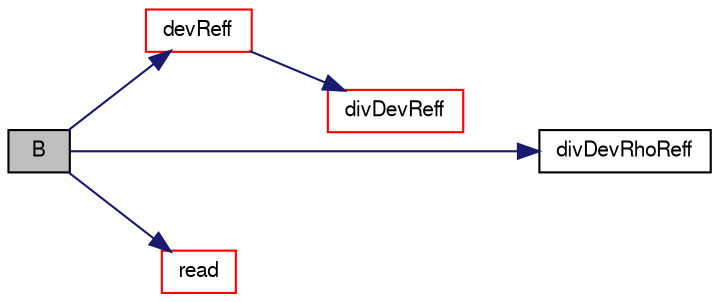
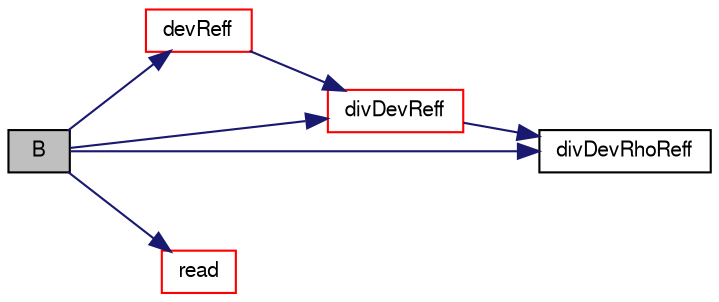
edge "divDevReff" -> "divDevRhoReff": added
edge "B" -> "divDevReff": added
